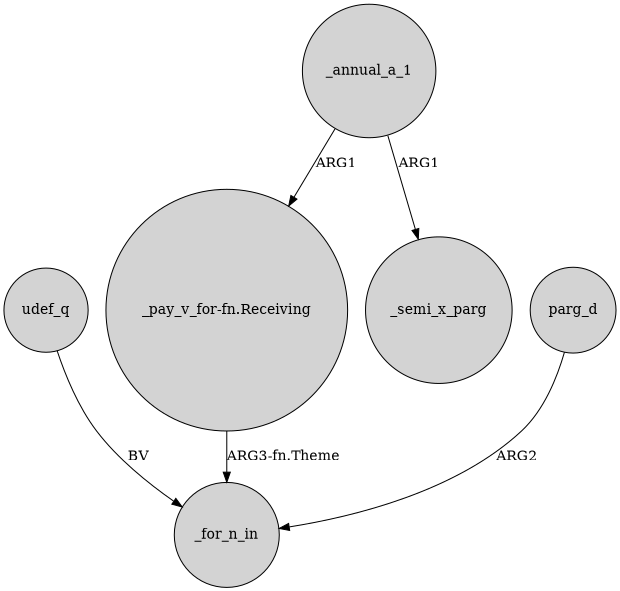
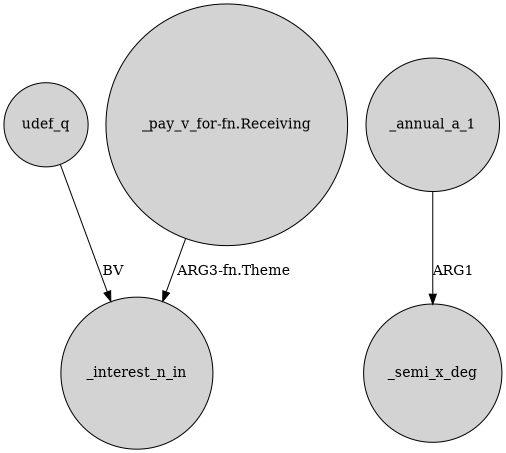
edge "_annual_a_1" -> "_pay_v_for-fn.Receiving": removed, label "ARG1"
node "_semi_x_parg": label "_semi_x_parg" -> "_semi_x_deg"
node "parg_d": removed
node "_for_n_in": label "_for_n_in" -> "_interest_n_in"
